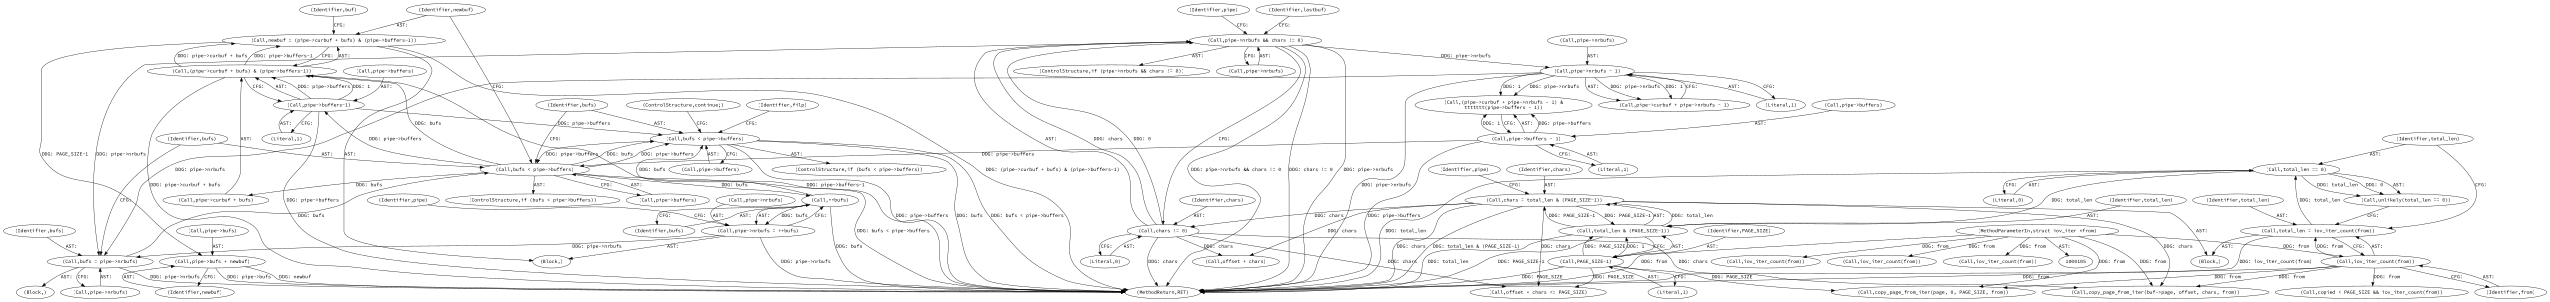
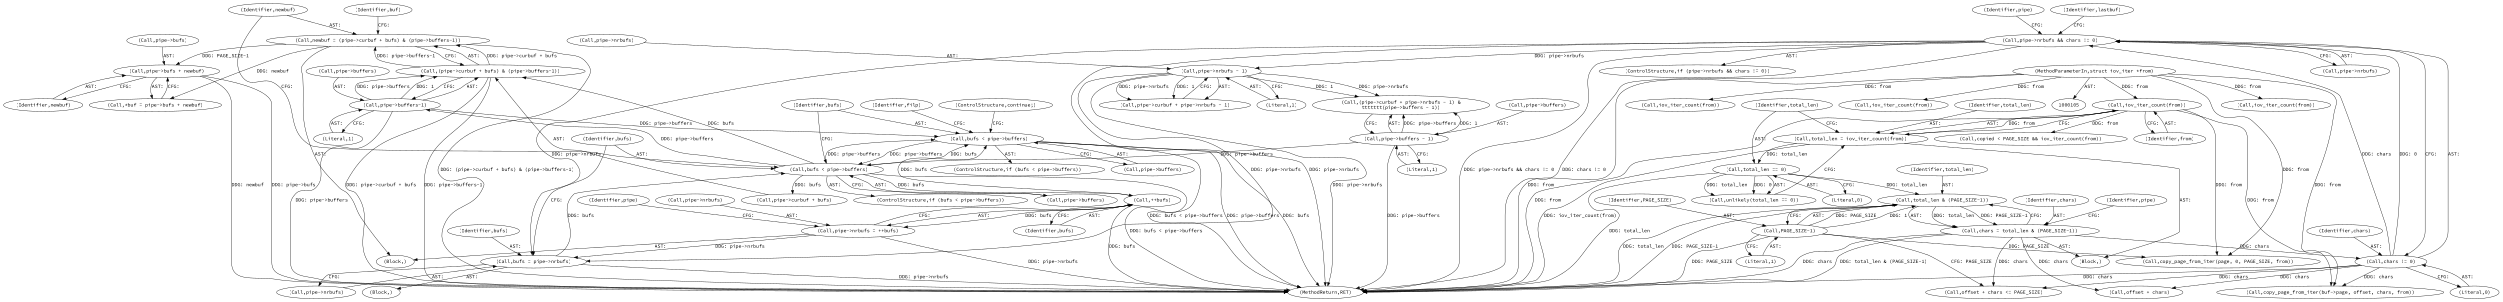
node "(Call,*buf = pipe->bufs + newbuf)": added
edge "(Call,chars = total_len & (PAGE_SIZE-1))" -> "(Call,copy_page_from_iter(buf->page, offset, chars, from))": removed, label "DDG: chars"
edge "(Call,chars = total_len & (PAGE_SIZE-1))" -> "(Call,total_len & (PAGE_SIZE-1))": label "DDG: PAGE_SIZE-1" -> "CFG: "
edge "(Call,PAGE_SIZE-1)" -> "(Call,offset + chars <= PAGE_SIZE)": label "DDG: PAGE_SIZE" -> "CFG: PAGE_SIZE"
